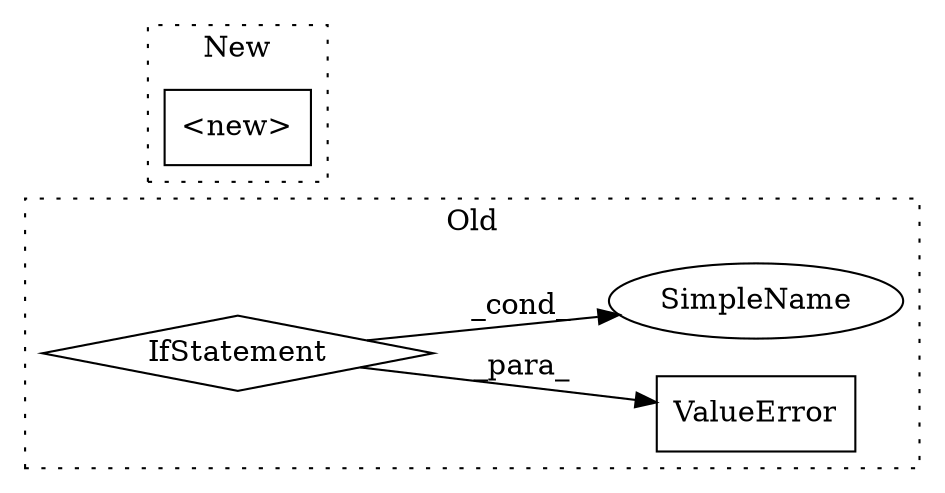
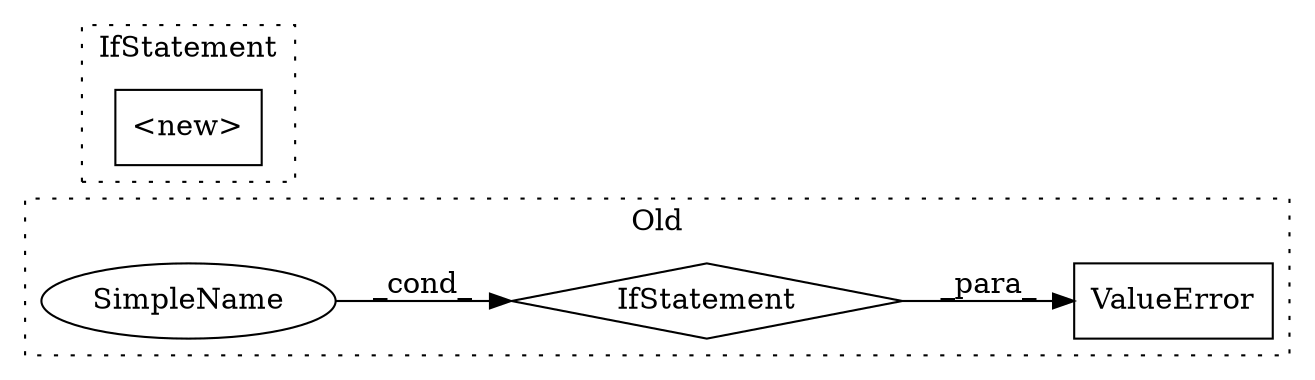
cluster "New": label "New" -> "IfStatement"
edge "IfStatement" -> "SimpleName": reversed
